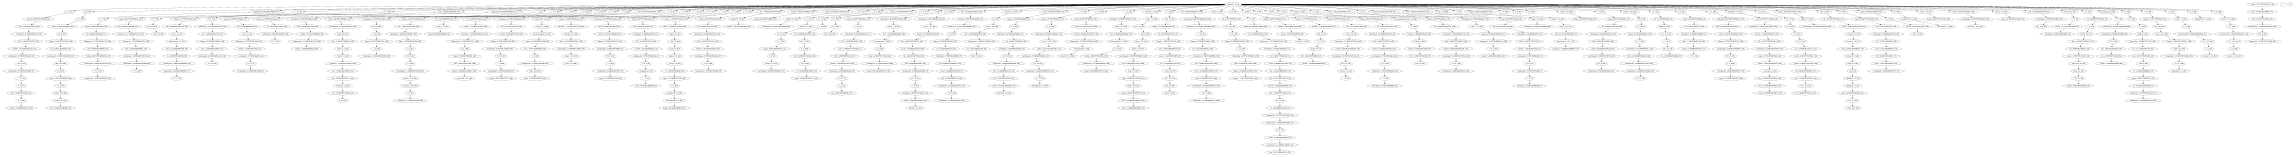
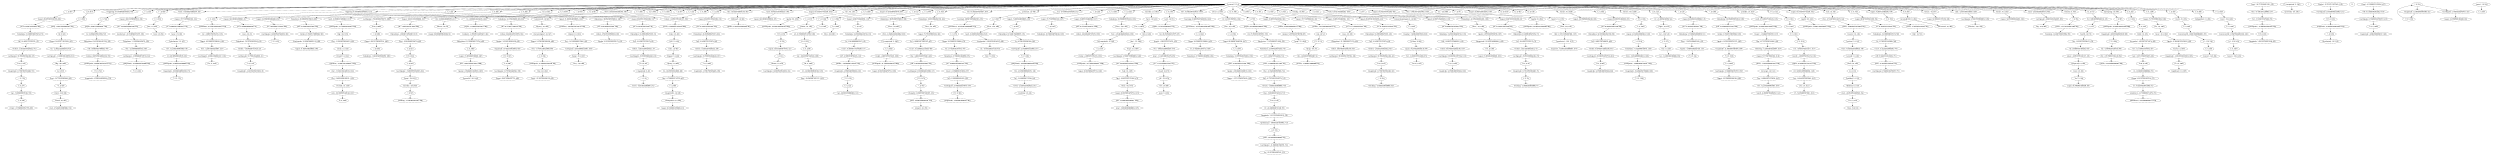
node "('near', -13.0, 1230)": removed
node "('earthquake', 47.490370709949019, 1360)": removed
edge "('quake', 0.16760135839783175, 251)" -> "('magnitude', 11.380438475404084, 252)": now "(':', 0, 254)" -> "('magnitude', 11.380438475404084, 252)"
node "('of', -0.69082545739825107, 1456)": removed
node "('m7.3', 0, 107)": removed
